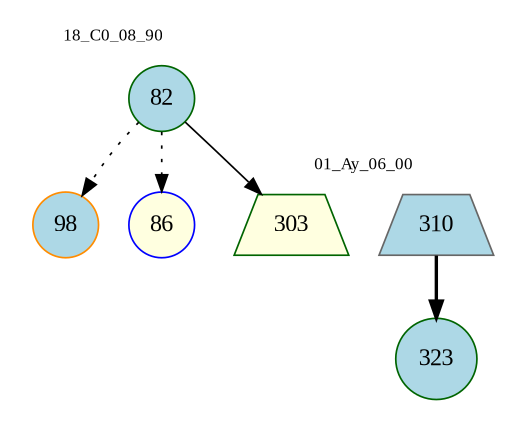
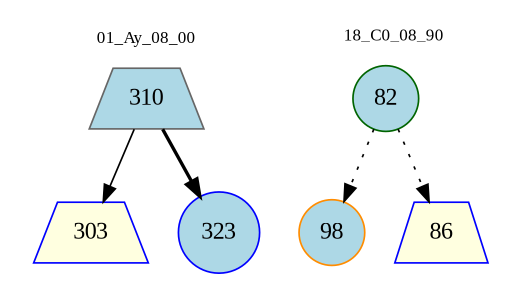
cluster "01_Ay_06_00": label "01_Ay_06_00" -> "01_Ay_08_00"
edge "82" -> "303": now "310" -> "303"
node "86": shape circle -> trapezium
node "303": color darkgreen -> blue
node "323": color darkgreen -> blue
